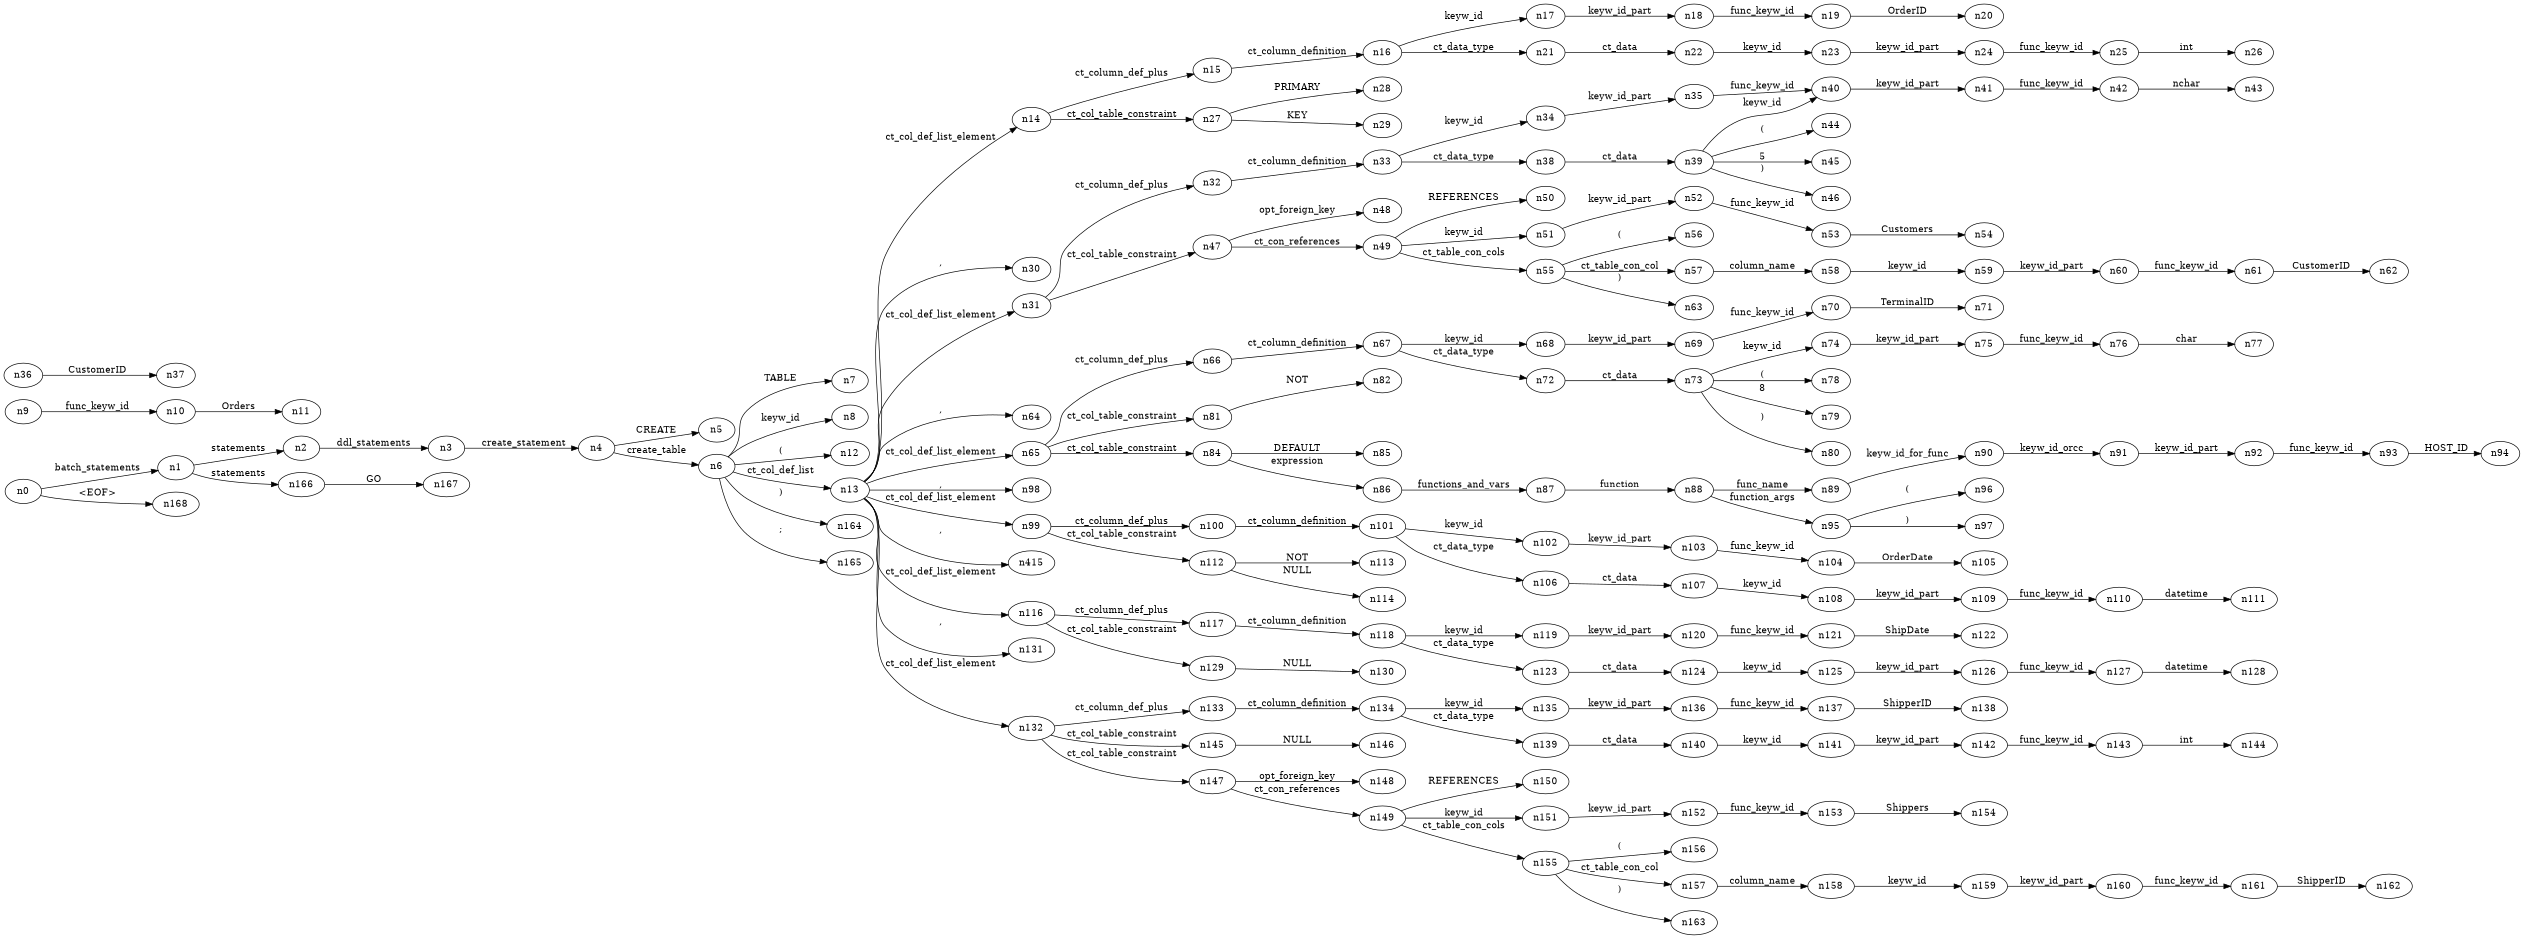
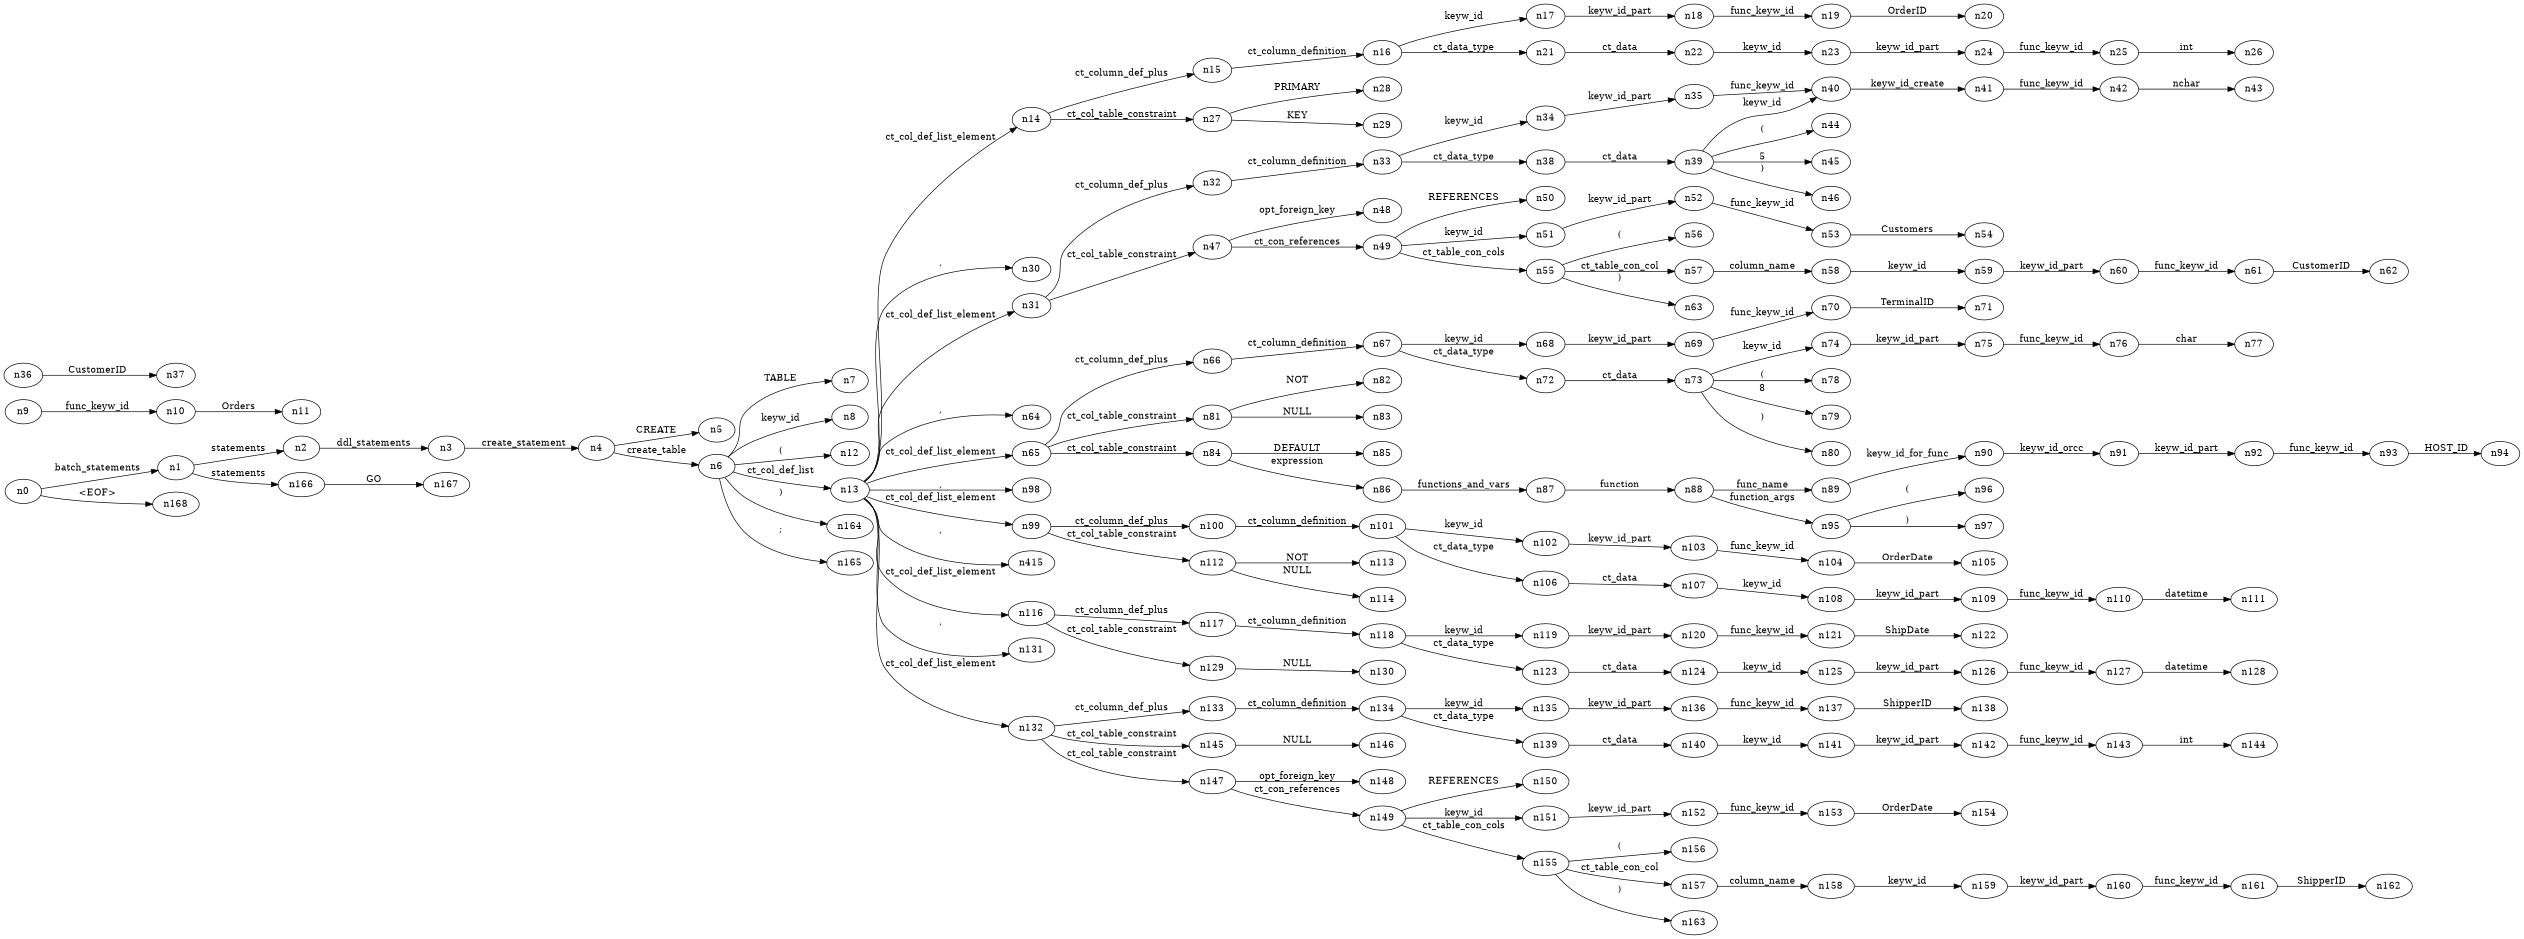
edge "n40" -> "n41": label "keyw_id_part" -> "keyw_id_create"
node "n83": added
edge "n153" -> "n154": label "Shippers" -> "OrderDate"
